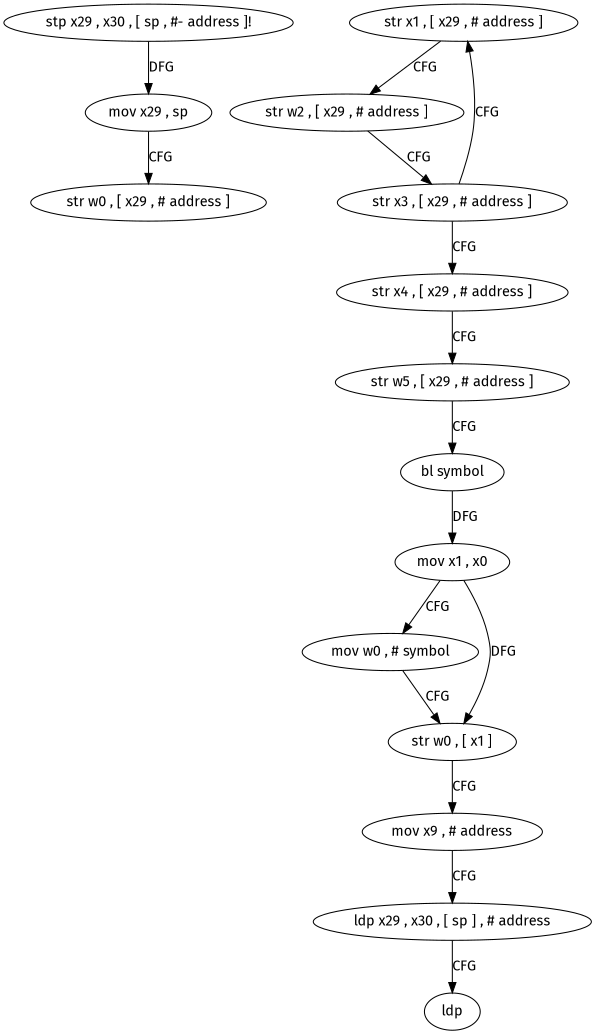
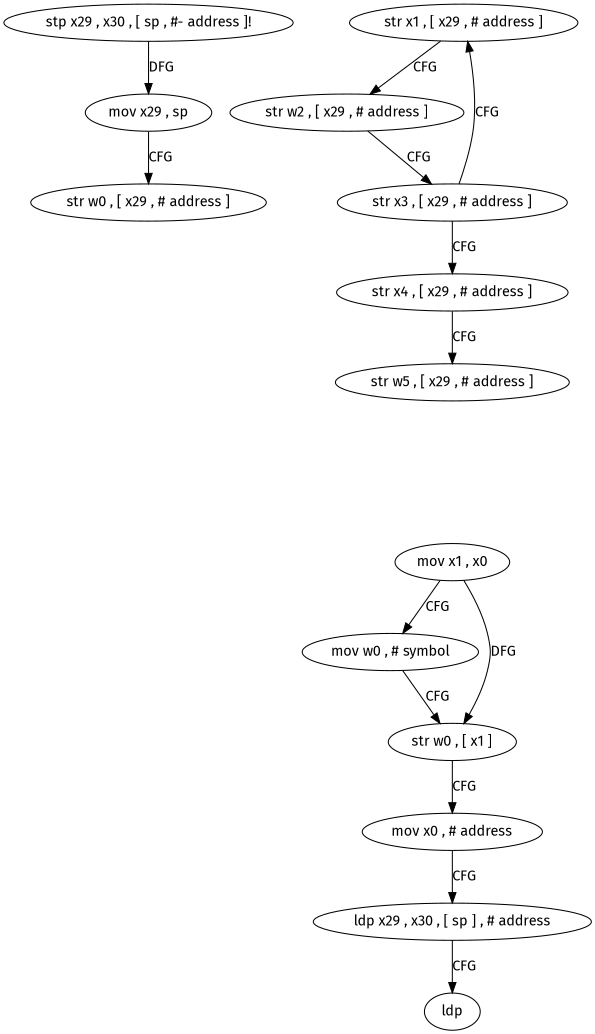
node "bl symbol": removed
node "mov x9 , # address": label "mov x9 , # address" -> "mov x0 , # address"
